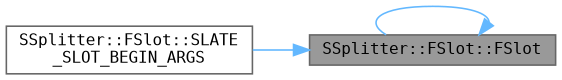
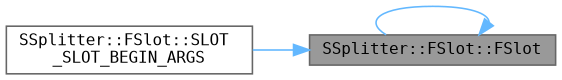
node "SSplitter::FSlot::SLATE _SLOT_BEGIN_ARGS": label "SSplitter::FSlot::SLATE _SLOT_BEGIN_ARGS" -> "SSplitter::FSlot::SLOT _SLOT_BEGIN_ARGS"
